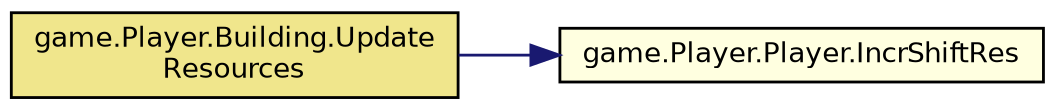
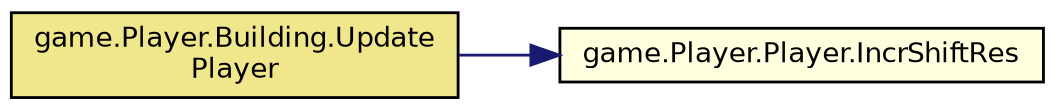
node "game.Player.Building.Update Resources": label "game.Player.Building.Update Resources" -> "game.Player.Building.Update Player"
